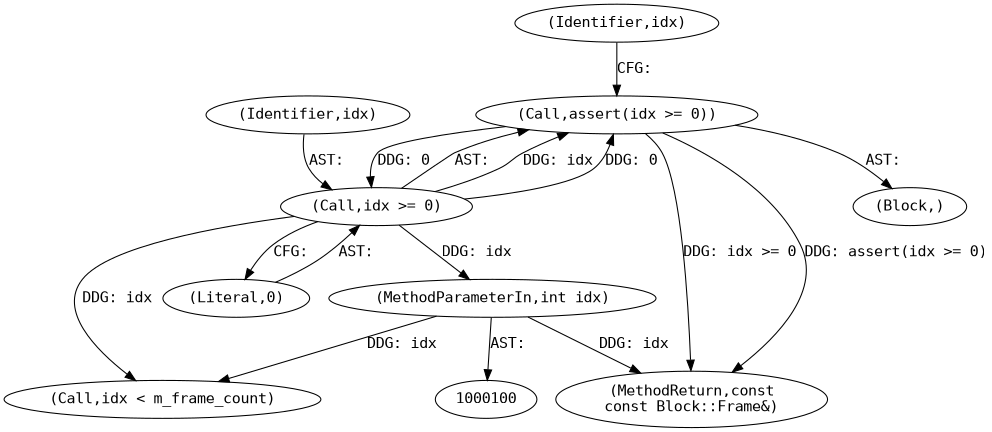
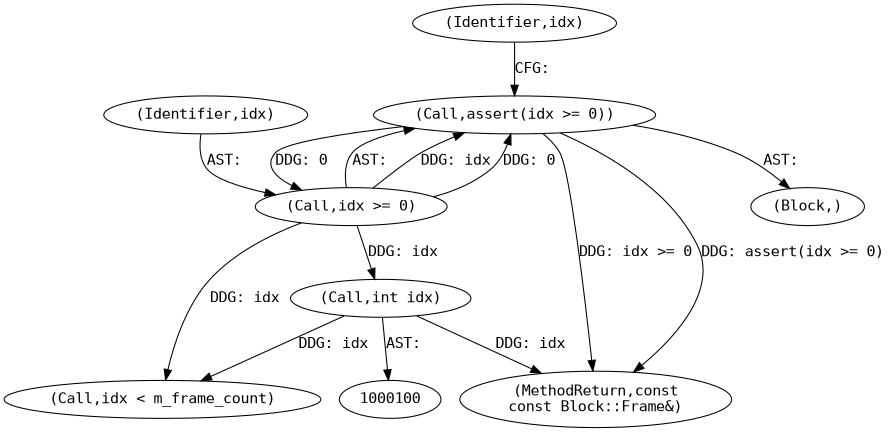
node "(Literal,0)": removed
node "(MethodParameterIn,int idx)": label "(MethodParameterIn,int idx)" -> "(Call,int idx)"
